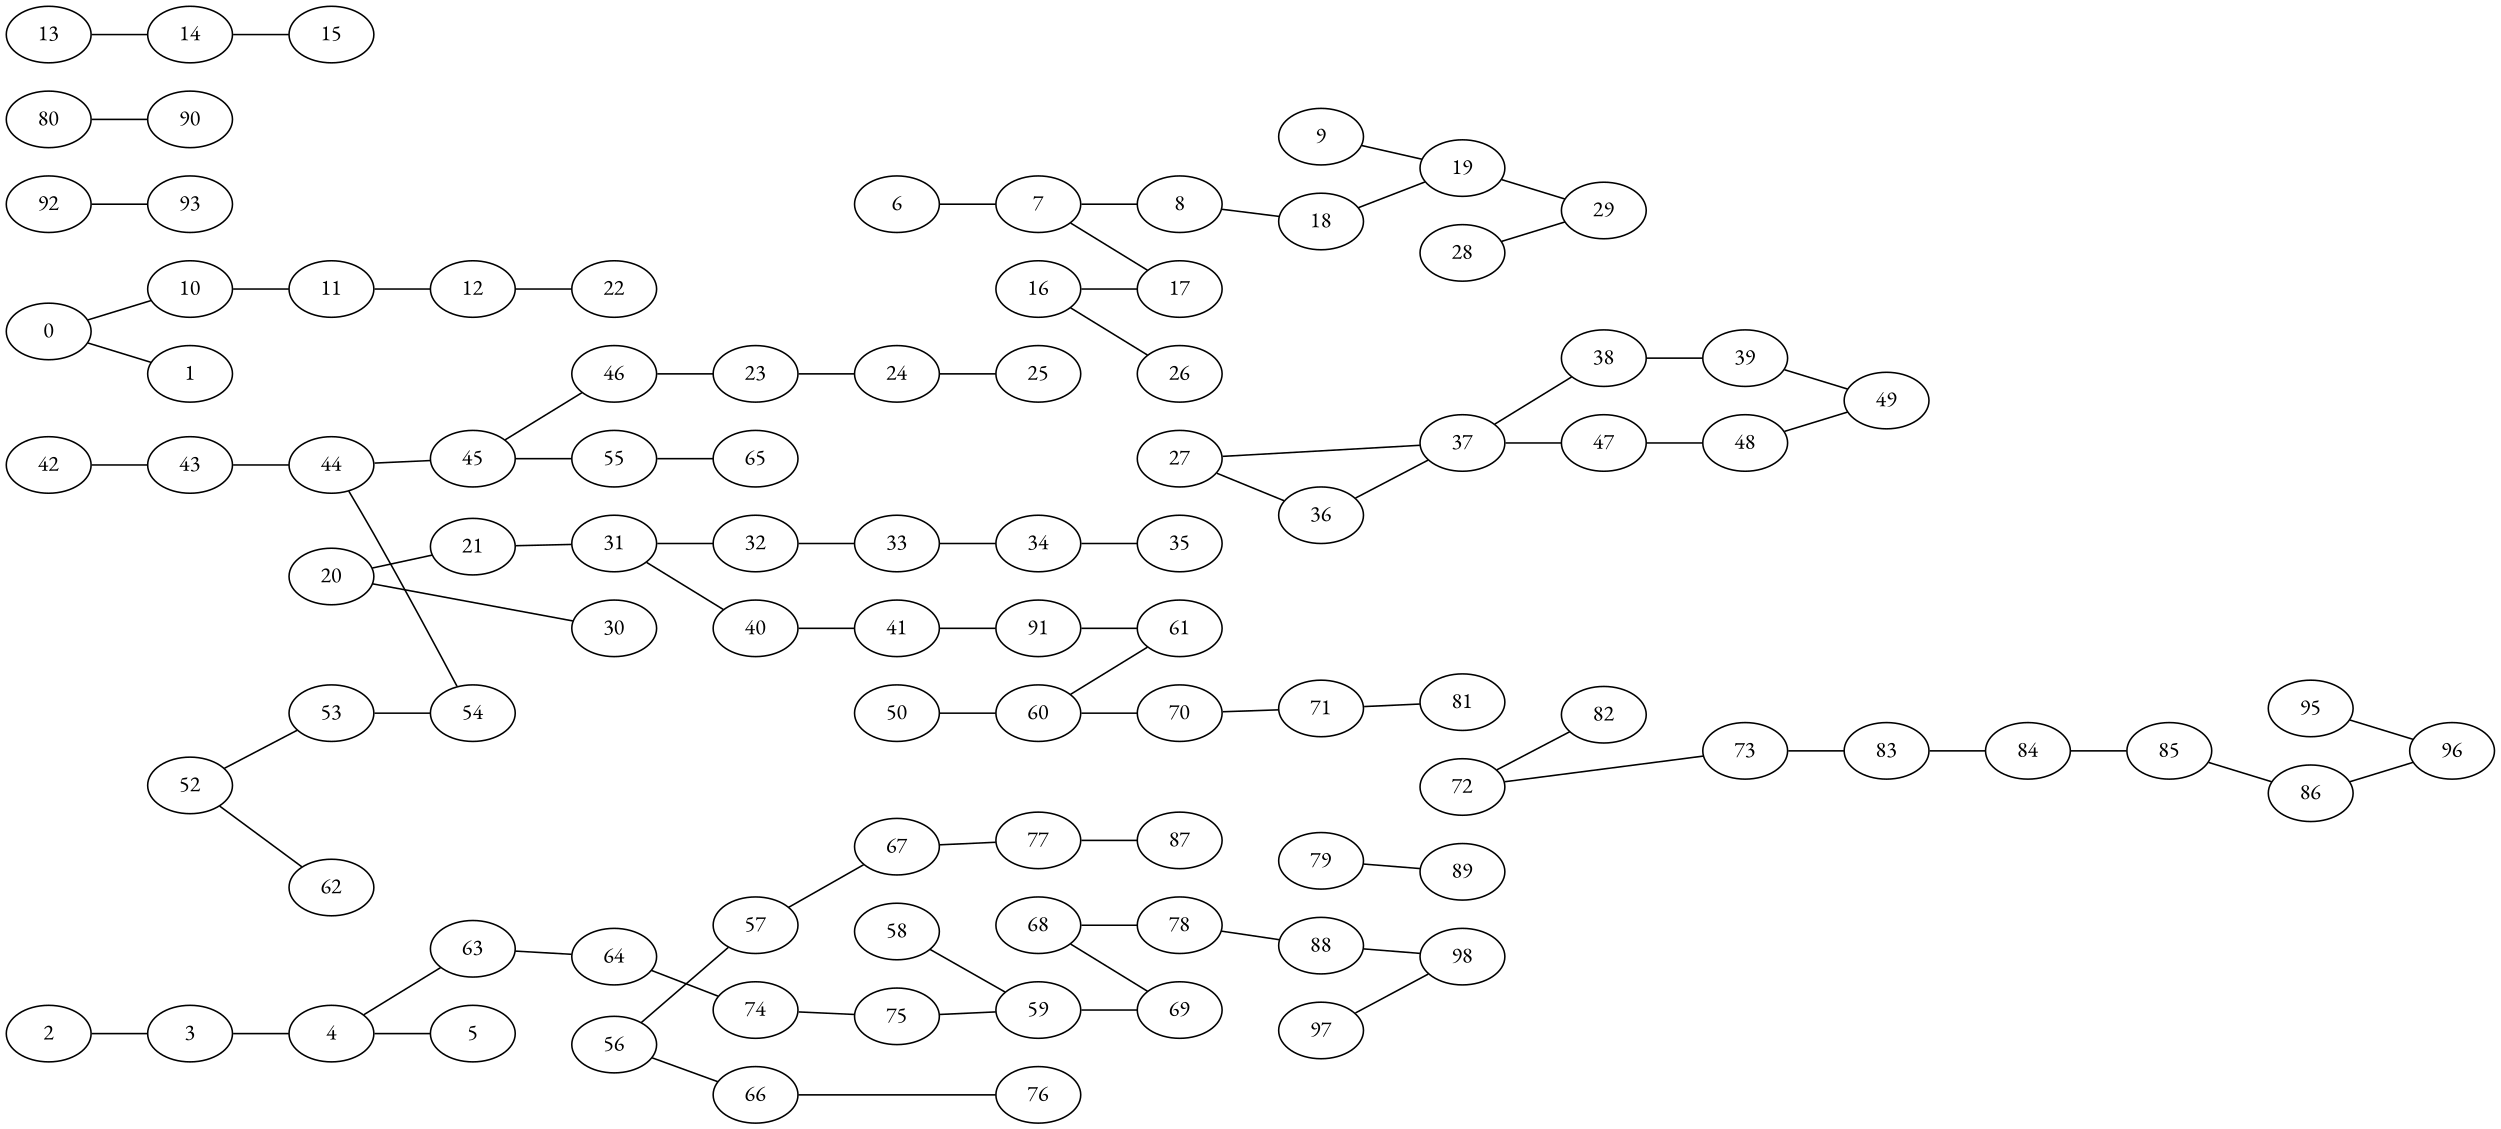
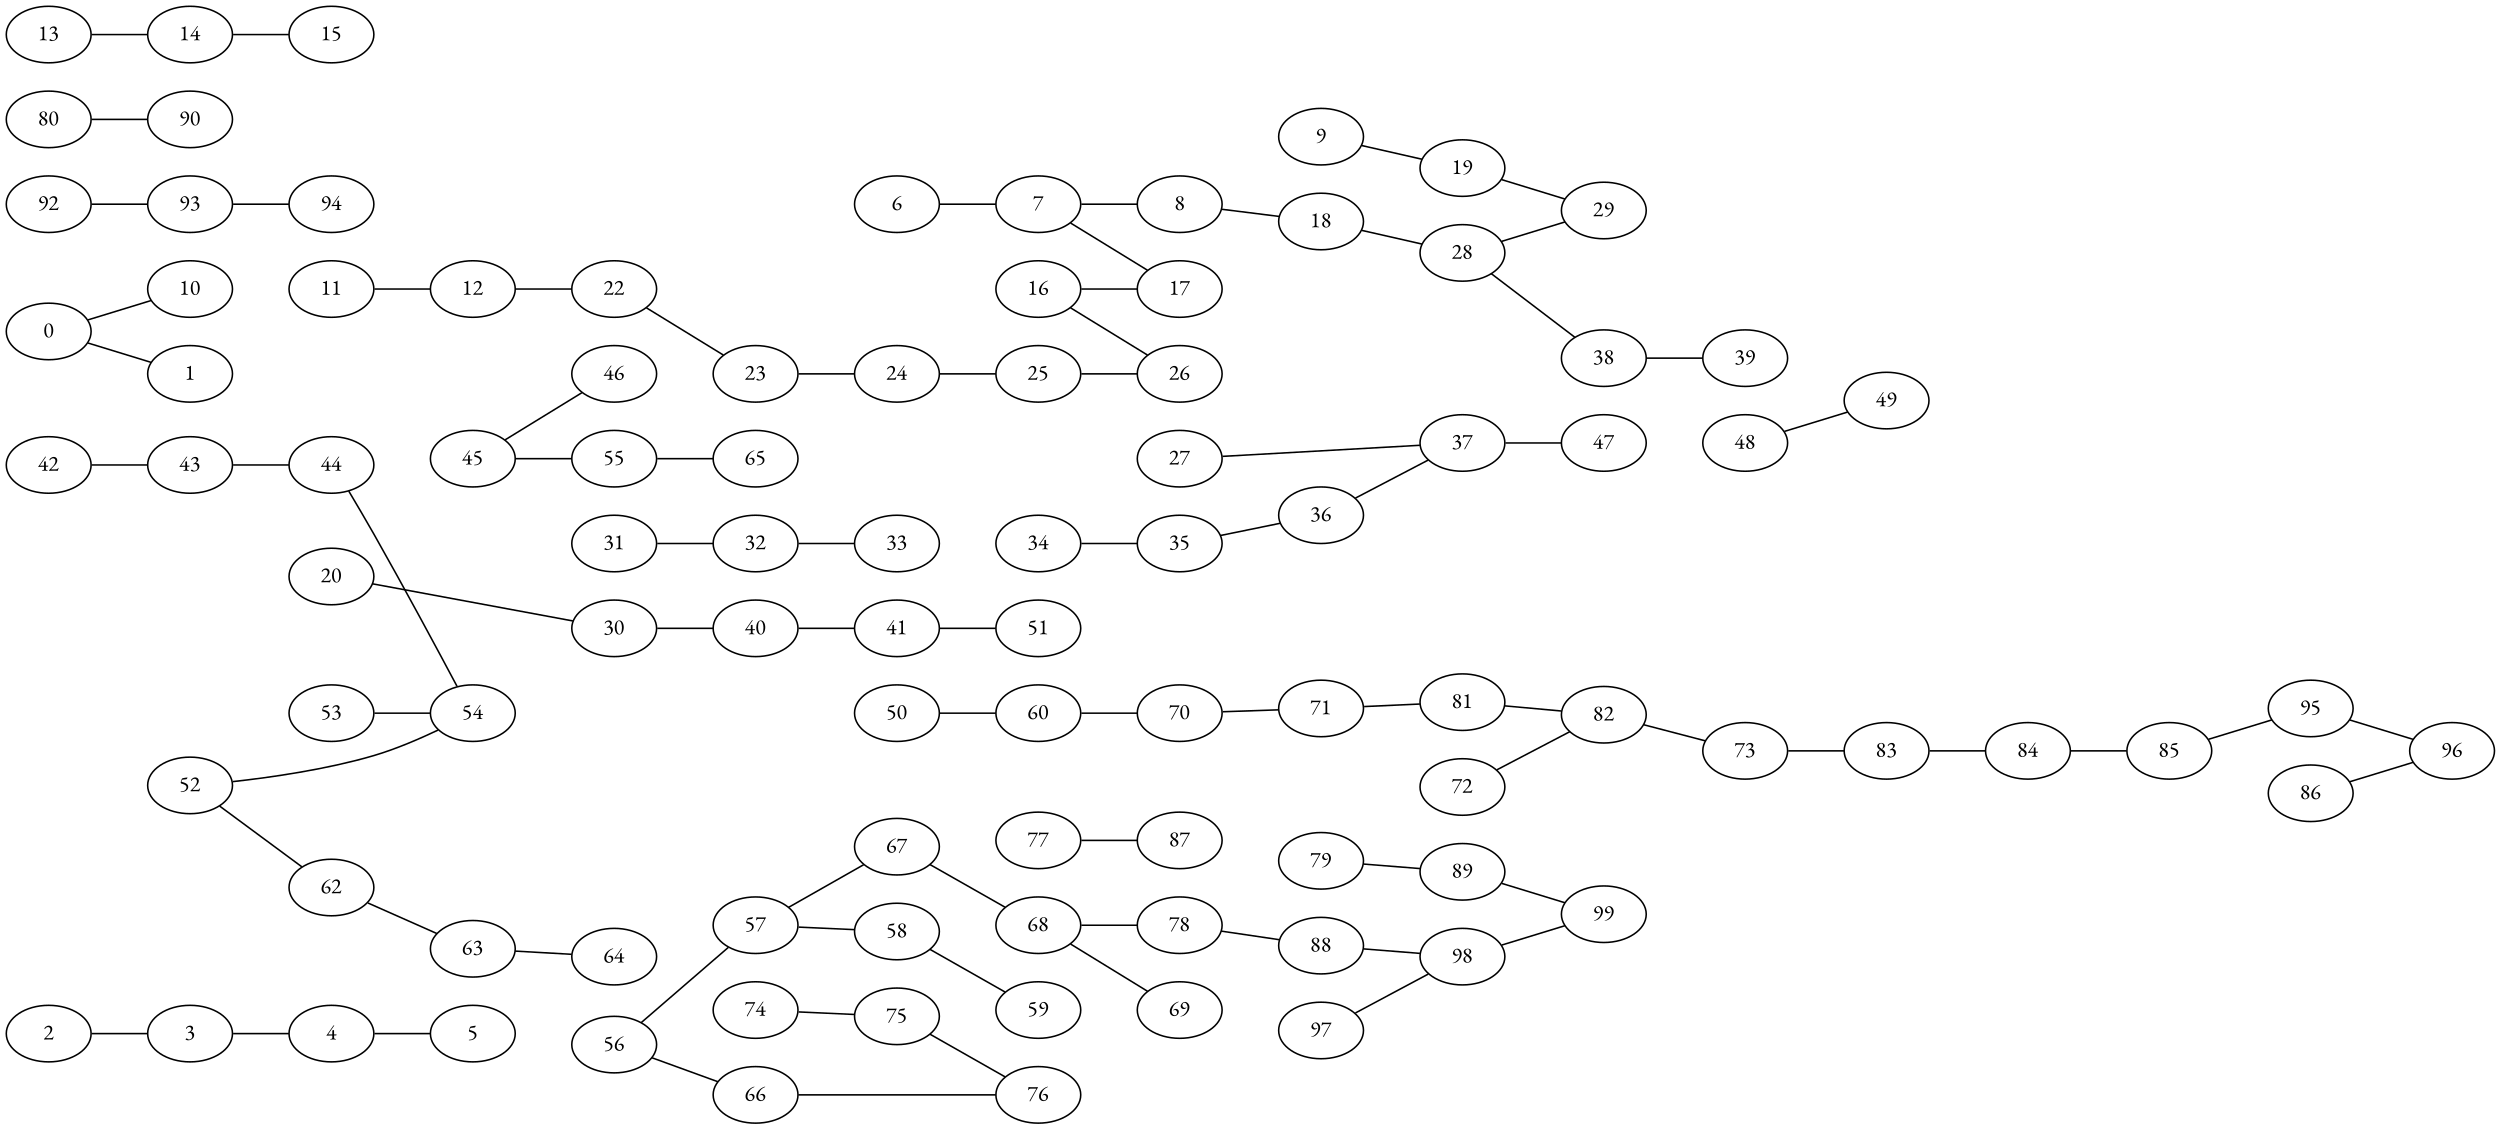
edge "19" -- "18": now "28" -- "18"
node "94": added
edge "10" -- "11": removed
edge "46" -- "23": now "22" -- "23"
edge "25" -- "26": added
edge "39" -- "49": removed
edge "38" -- "37": now "38" -- "28"
edge "47" -- "48": removed
edge "45" -- "44": removed
edge "27" -- "36": now "35" -- "36"
edge "33" -- "34": removed
node "21": removed
edge "31" -- "40": now "30" -- "40"
node "91": label "91" -> "51"
node "61": removed
edge "81" -- "82": added
edge "53" -- "52": now "54" -- "52"
edge "73" -- "72": now "73" -- "82"
edge "85" -- "86": now "85" -- "95"
edge "77" -- "67": now "68" -- "67"
node "99": added
edge "57" -- "58": added
edge "64" -- "74": removed
edge "63" -- "4": now "63" -- "62"
edge "59" -- "69": removed
edge "59" -- "75": now "76" -- "75"
